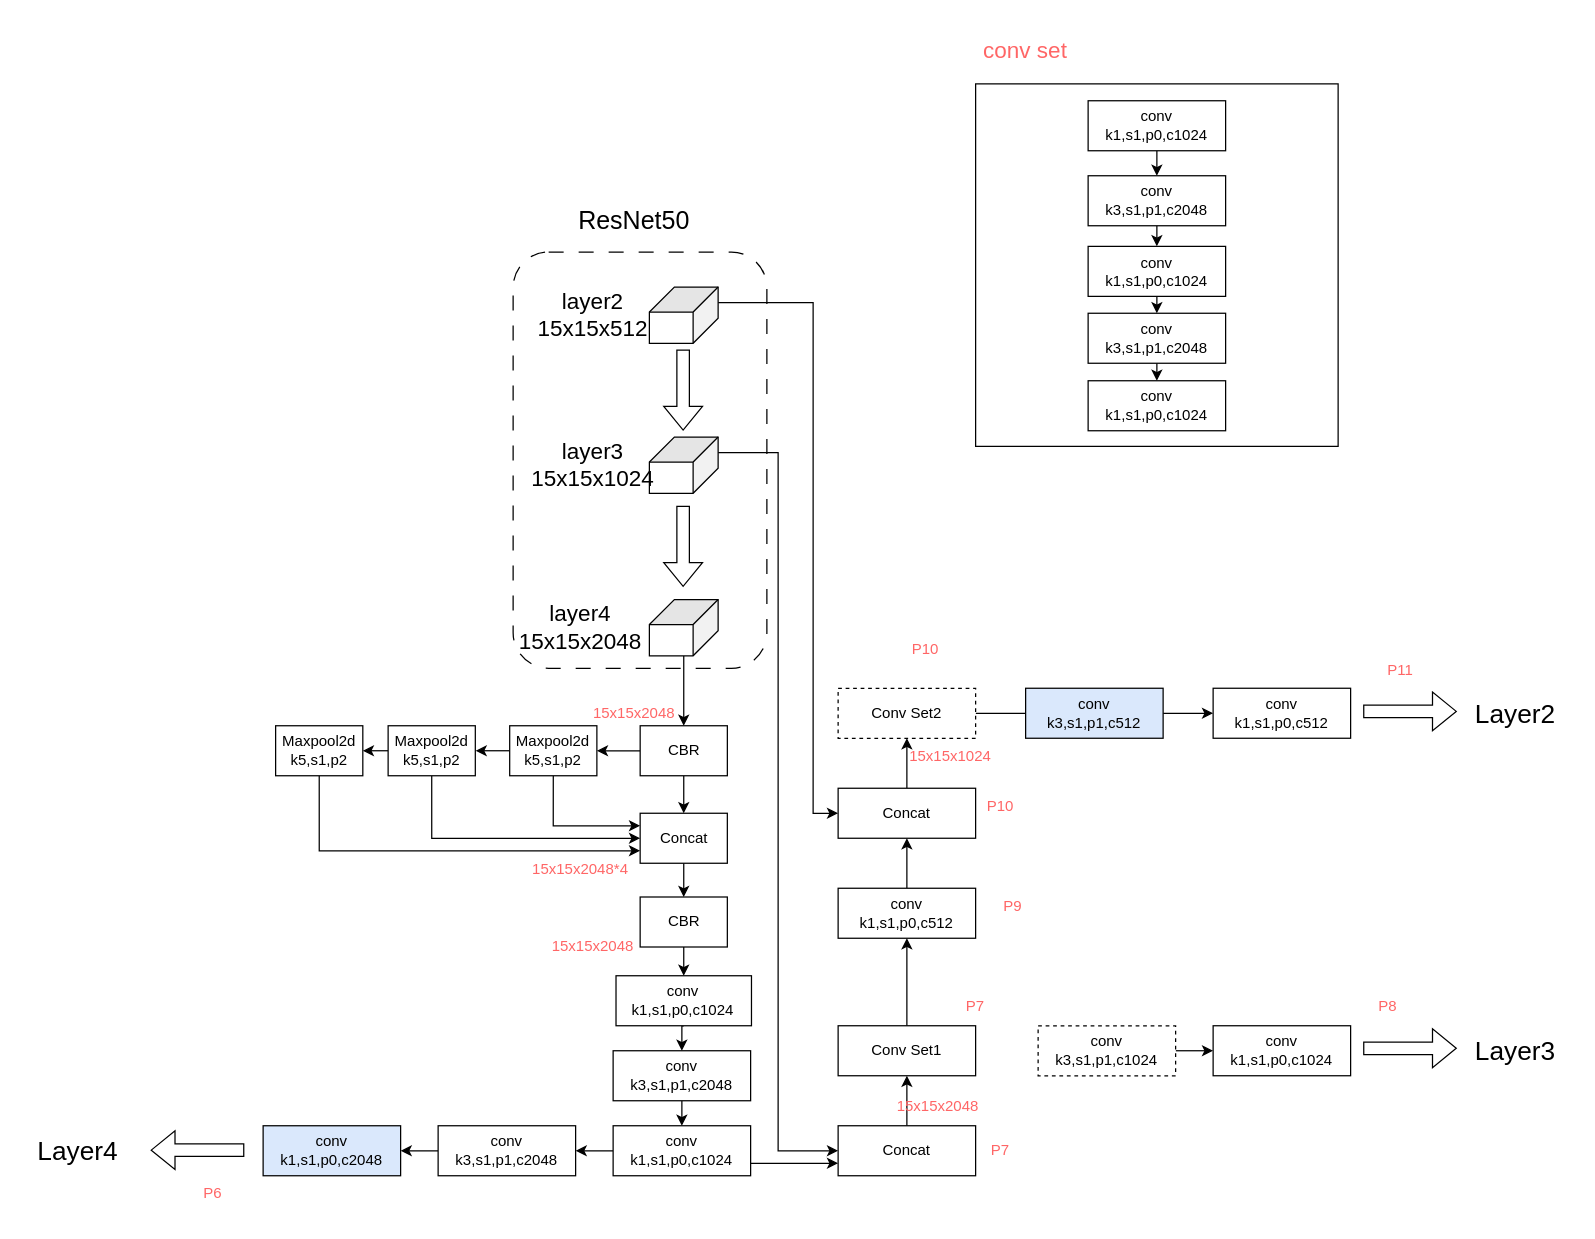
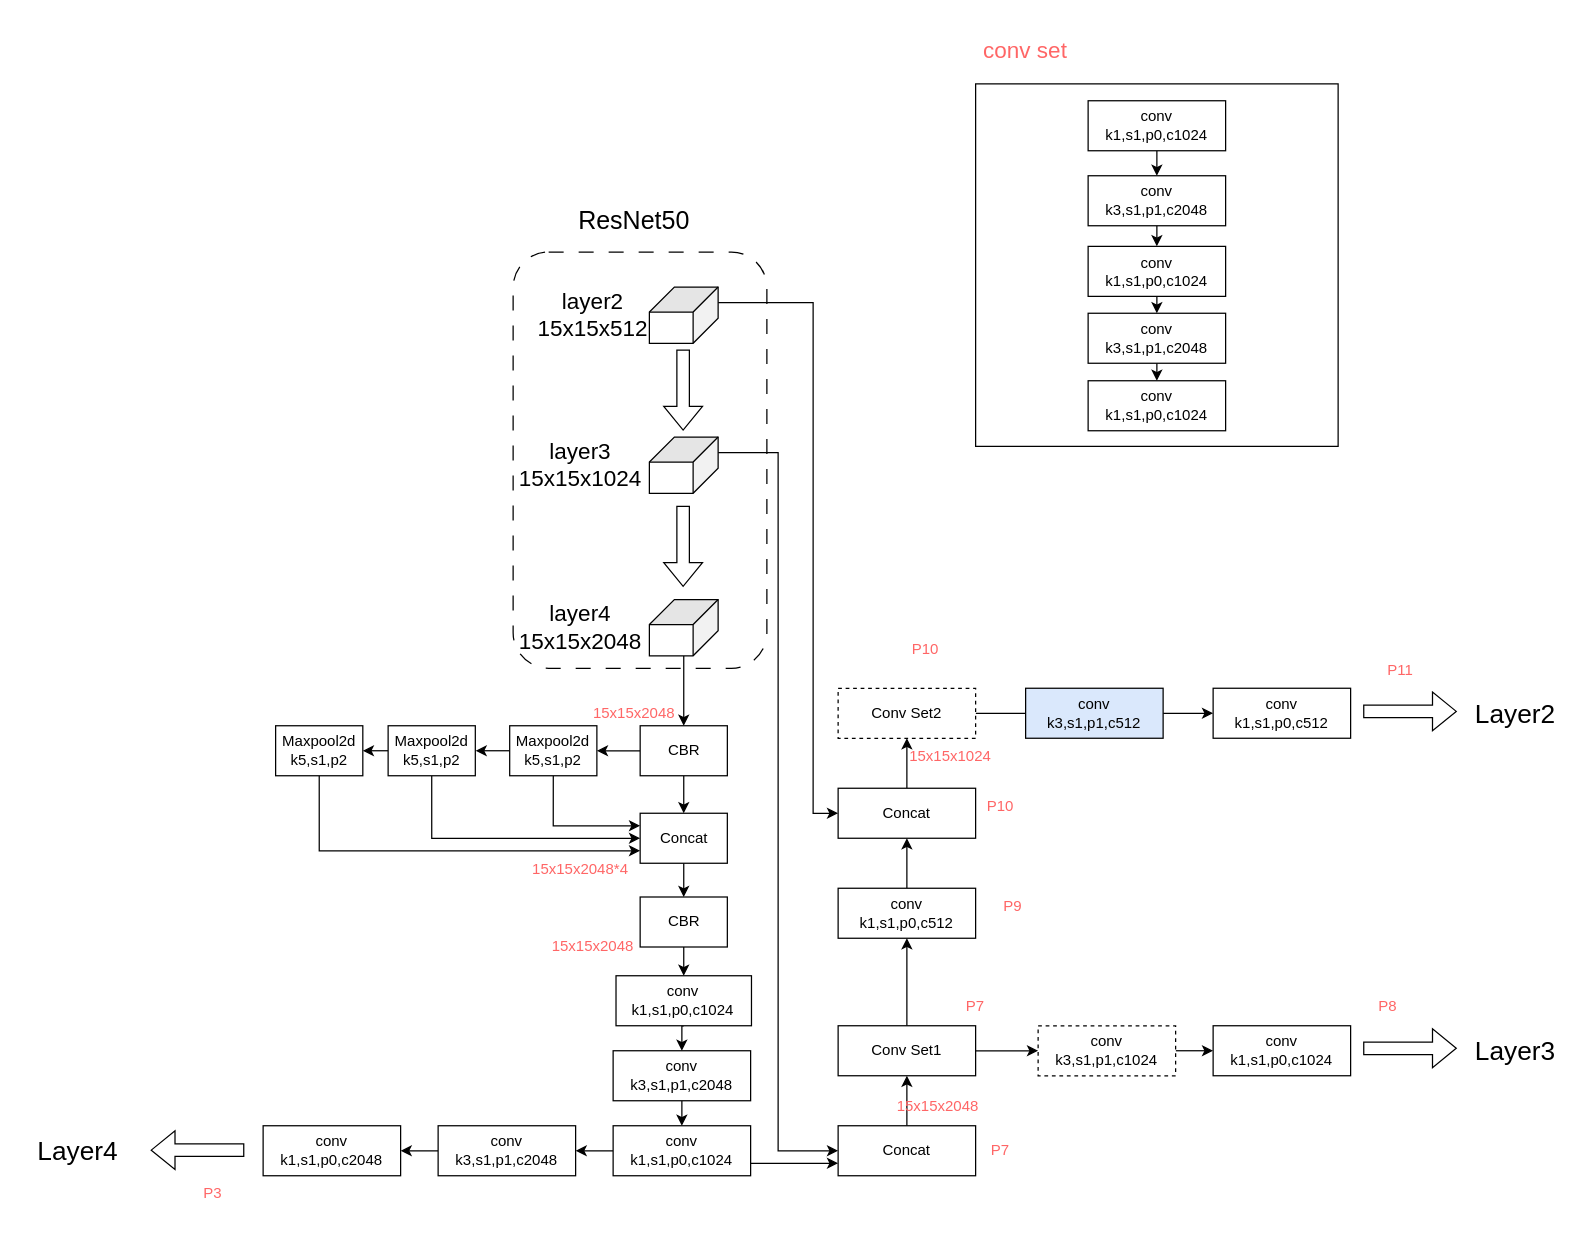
node "layer3 15x15x1024": moved (593, 465) -> (581, 465)
edge "Conv Set1" -> "convk3,s1,p1,c1024": added
node "convk1,s1,p0,c2048": fillcolor #dae8fc -> #ffffff
node "P6": label "P6" -> "P3"
